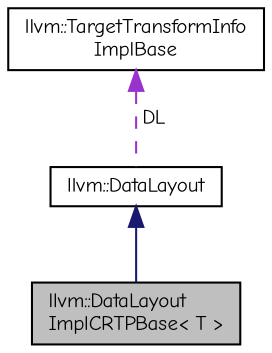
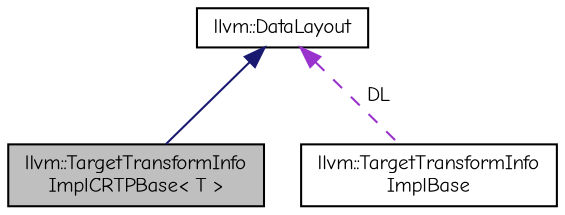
edge "llvm::DataLayout" -> "llvm::TargetTransformInfo ImplBase": reversed
node "llvm::DataLayout ImplCRTPBase< T >": label "llvm::DataLayout ImplCRTPBase< T >" -> "llvm::TargetTransformInfo ImplCRTPBase< T >"
